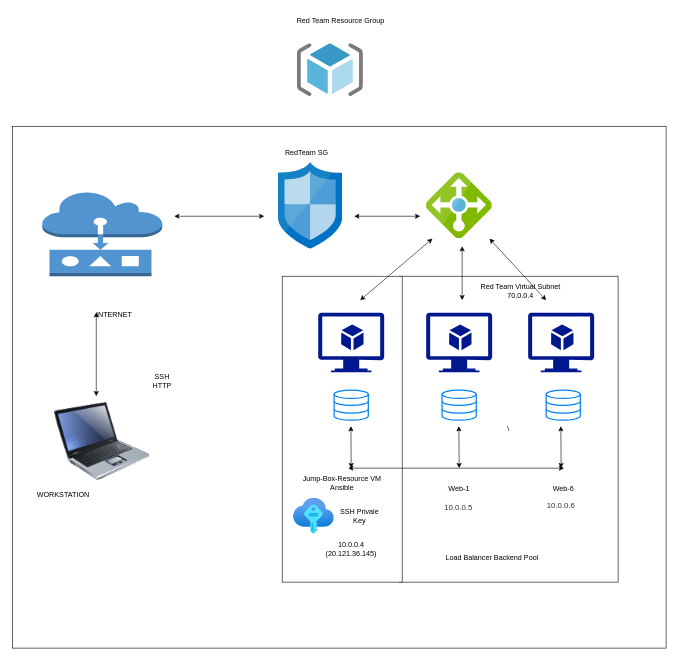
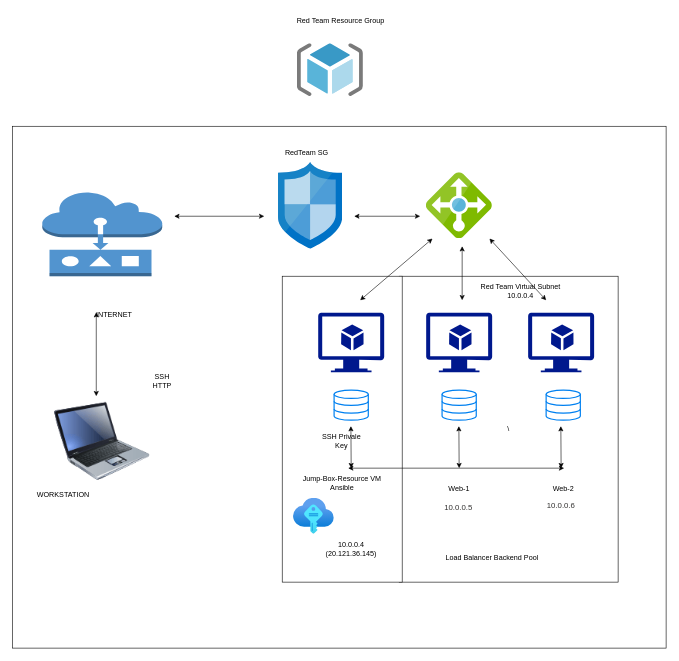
node "Red Team Virtual Subnet 70.0.0.4": label "Red Team Virtual Subnet 70.0.0.4" -> "Red Team Virtual Subnet 10.0.0.4"
node "Web-6": label "Web-6" -> "Web-2"
node "SSH Privale Key": moved (359, 516) -> (341, 441)
